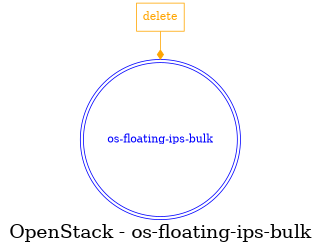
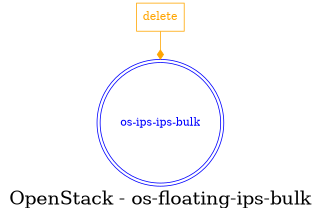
node "os-floating-ips-bulk": label "os-floating-ips-bulk" -> "os-ips-ips-bulk"
